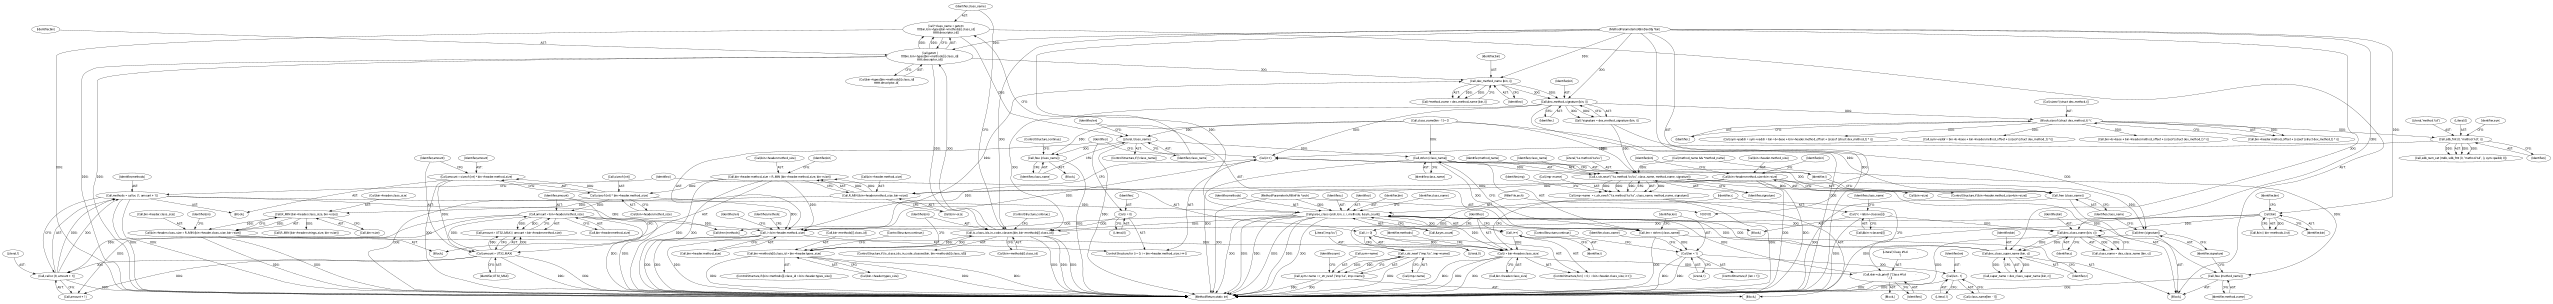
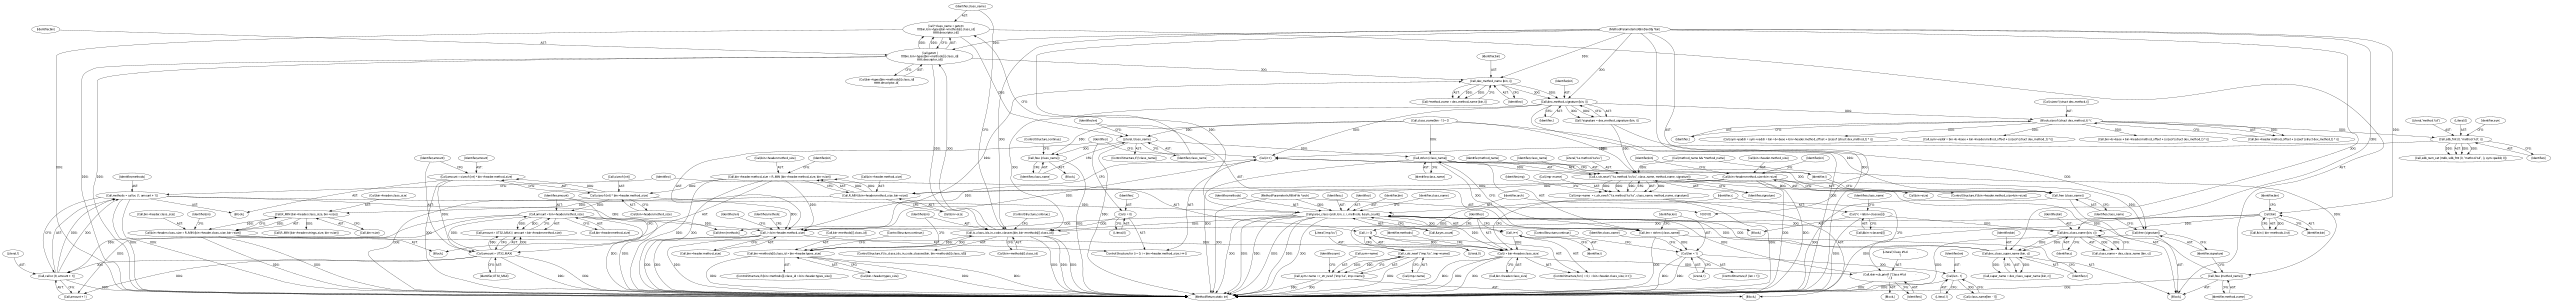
node "(RBinFile,arch)": label "(RBinFile,arch)" -> "(Identifier,arch)"
edge "(Call,len - 1)" -> "(Call,class_name[len - 1])": label "AST: " -> "DDG: "
